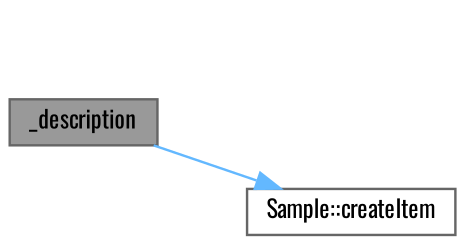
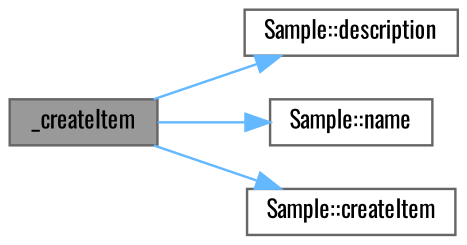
node "Sample::description": added
node "_description": label "_description" -> "_createItem"
node "Sample::name": added
